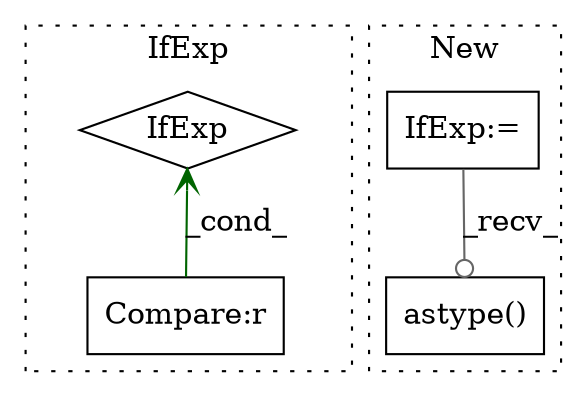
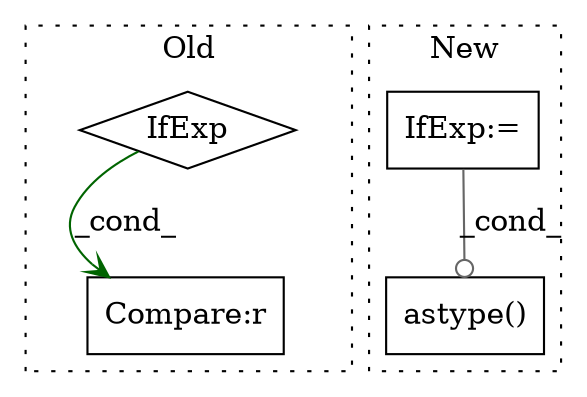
cluster "IfExp": label "IfExp" -> "Old"
edge "IfExp:=" -> "astype()": label "_recv_" -> "_cond_"
edge "Compare:r" -> "IfExp": reversed
